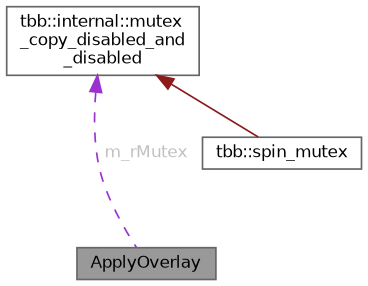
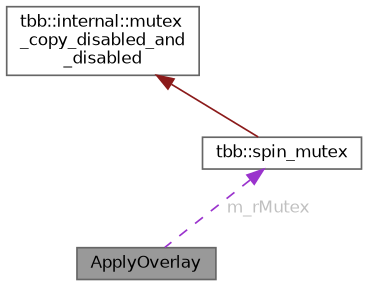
edge "ApplyOverlay" -> "tbb::internal::mutex _copy_disabled_and _disabled": now "ApplyOverlay" -> "tbb::spin_mutex"
